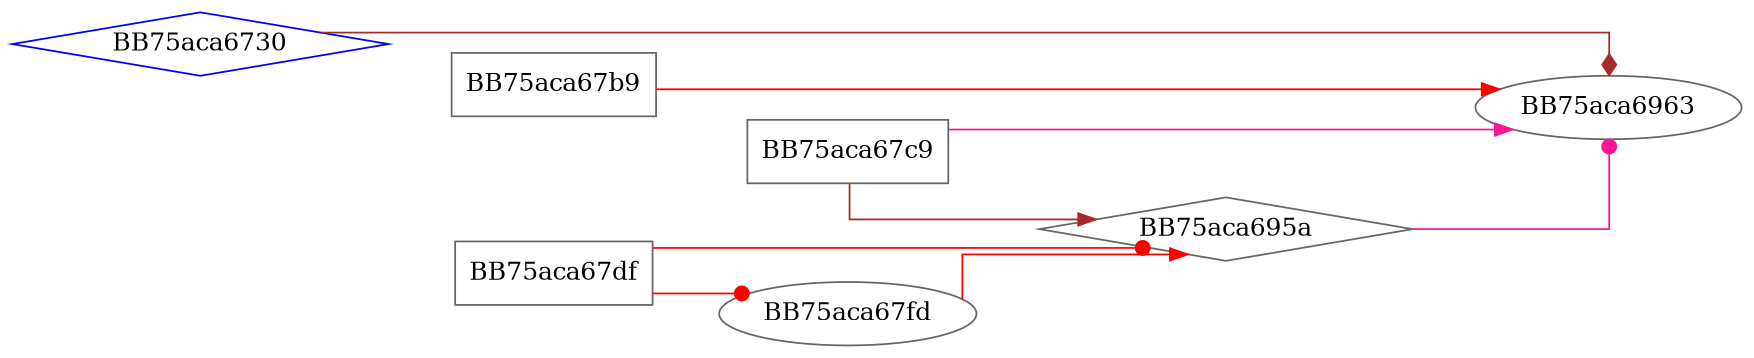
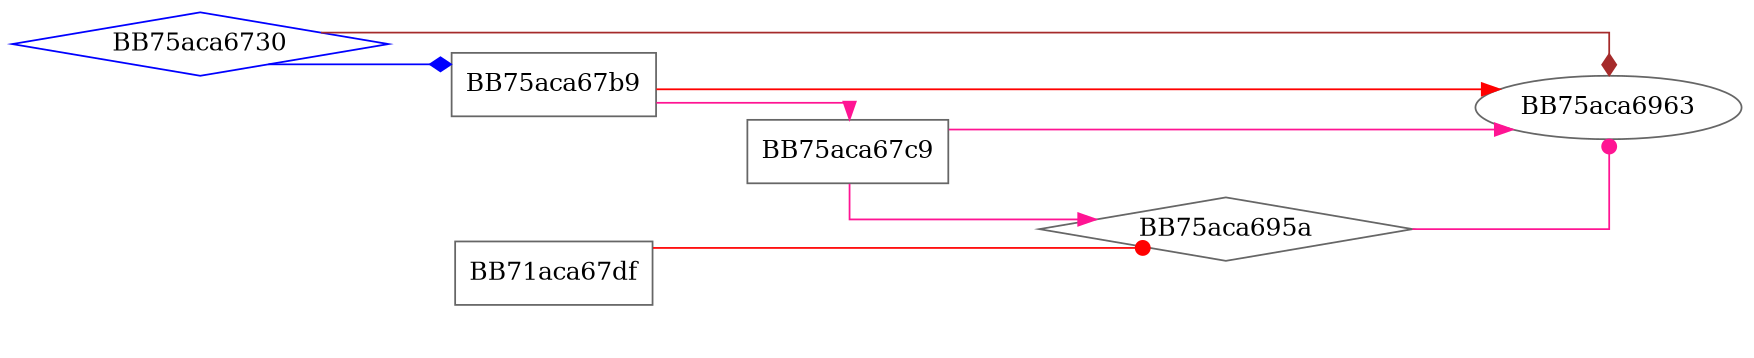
edge "BB75aca6730" -> "BB75aca67b9": added
edge "BB75aca67b9" -> "BB75aca67c9": added
edge "BB75aca67c9" -> "BB75aca695a": color brown -> deeppink
node "BB75aca67df": label "BB75aca67df" -> "BB71aca67df"
node "BB75aca67fd": removed
